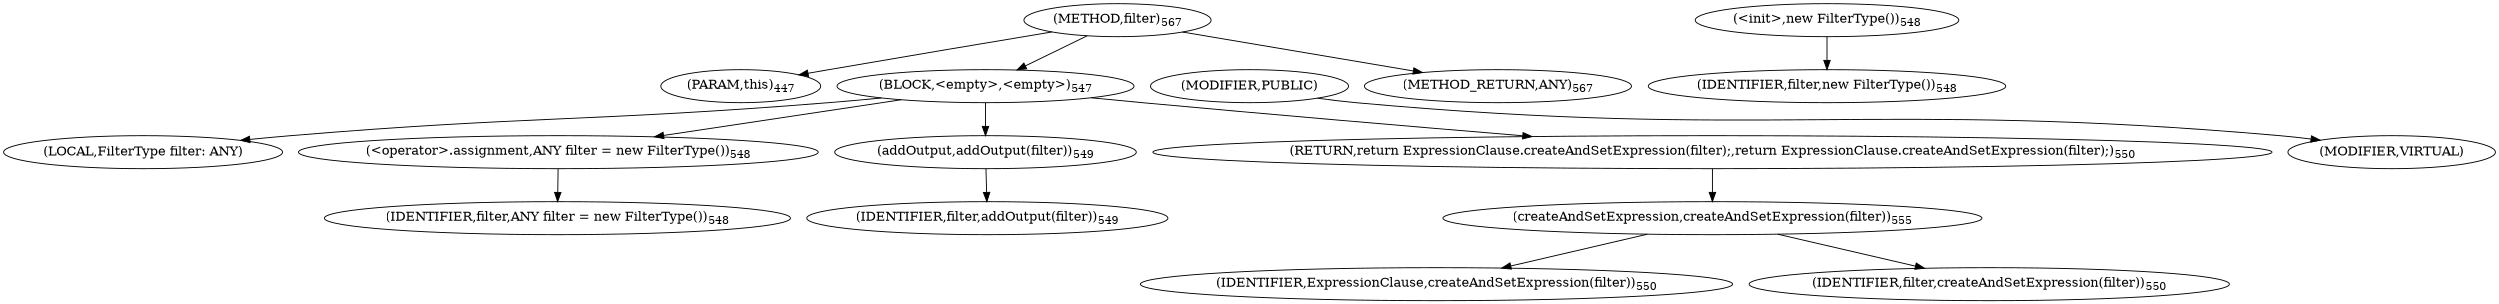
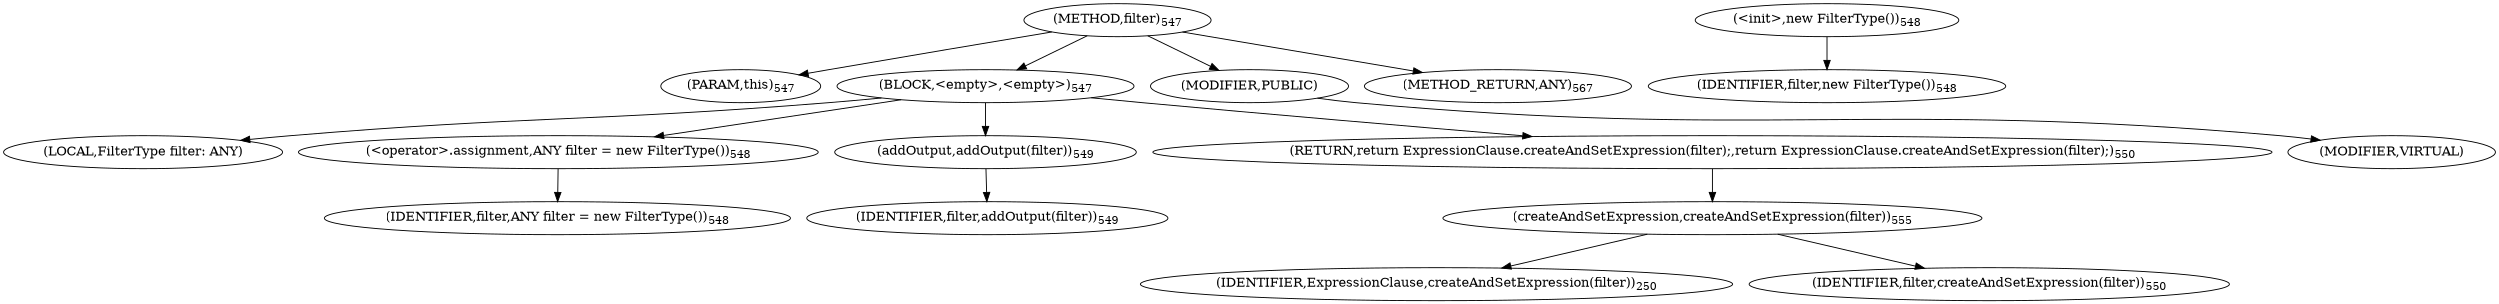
node "(METHOD,filter)": text "567" -> "547"
edge "(METHOD,filter)" -> "(MODIFIER,PUBLIC)": added
node "(PARAM,this)": text "447" -> "547"
node "(IDENTIFIER,ExpressionClause,createAndSetExpression(filter))": text "550" -> "250"
